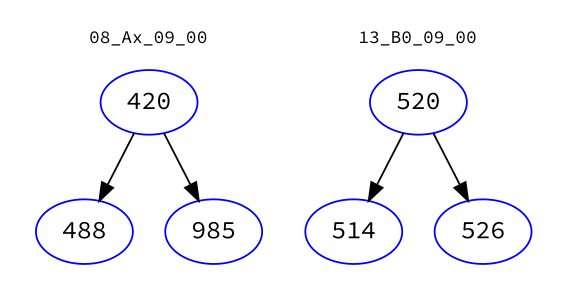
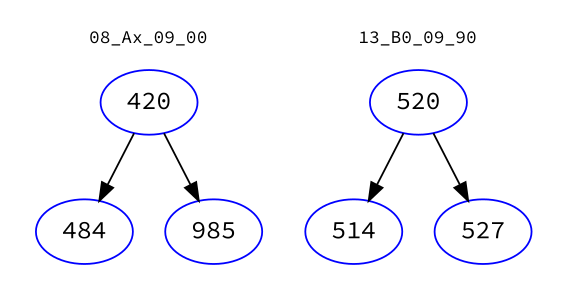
cluster "13_B0_09_00": label "13_B0_09_00" -> "13_B0_09_90"
node "488": label "488" -> "484"
node "526": label "526" -> "527"
